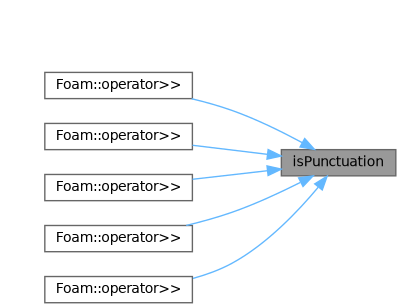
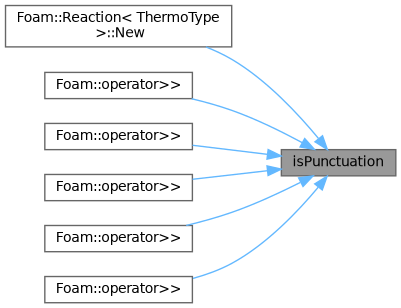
node "Foam::Reaction< ThermoType >::New": added
